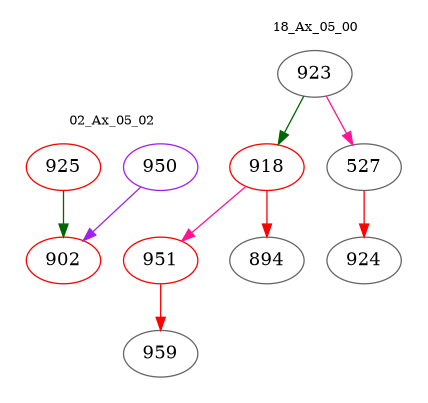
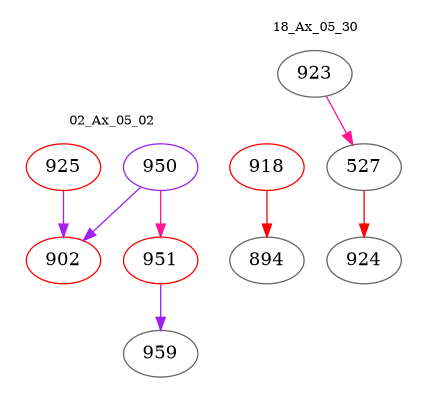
cluster "18_Ax_05_00": label "18_Ax_05_00" -> "18_Ax_05_30"
edge "923" -> "918": removed
edge "918" -> "951": now "950" -> "951"
edge "925" -> "902": color darkgreen -> purple
edge "951" -> "959": color red -> purple
